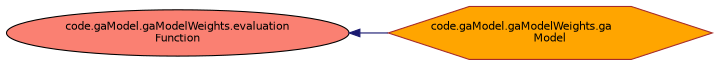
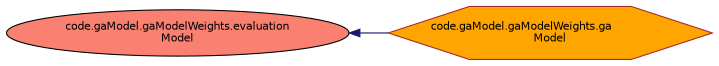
node "code.gaModel.gaModelWeights.evaluation Function": label "code.gaModel.gaModelWeights.evaluation Function" -> "code.gaModel.gaModelWeights.evaluation Model"
